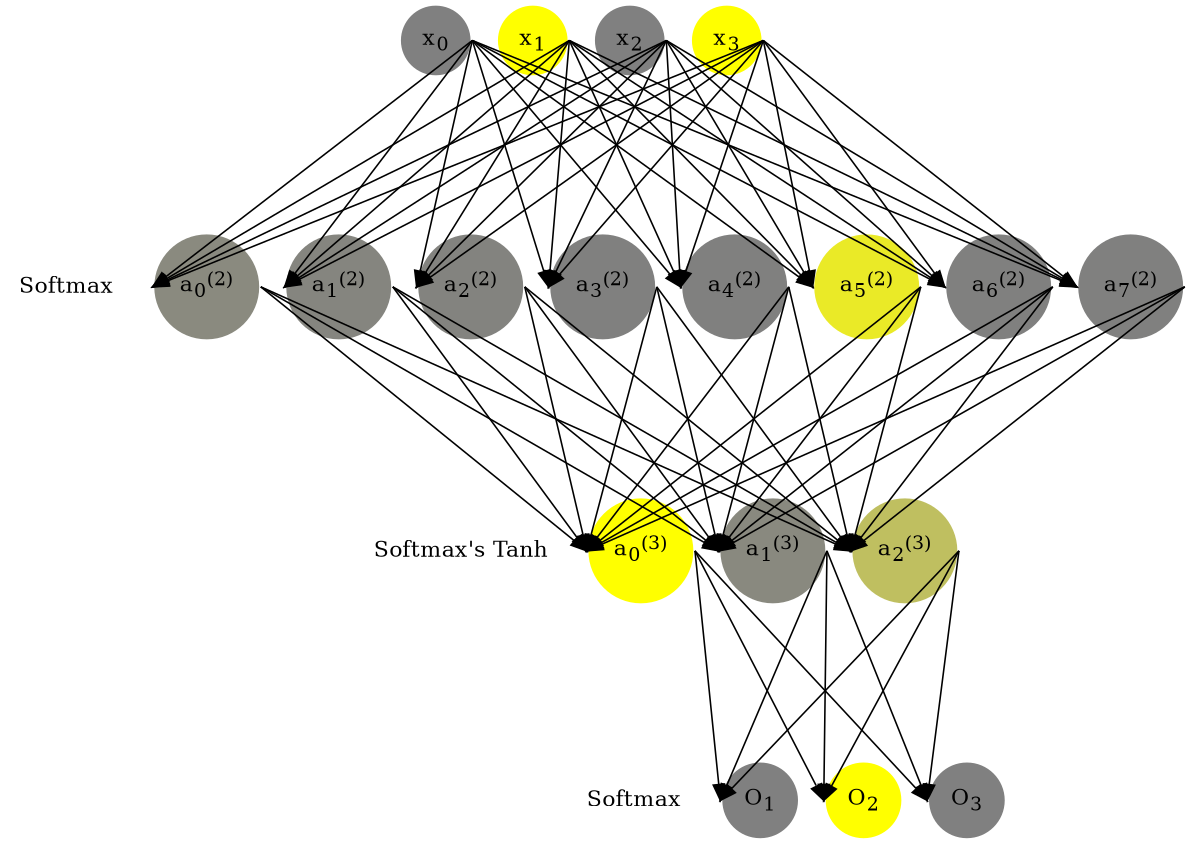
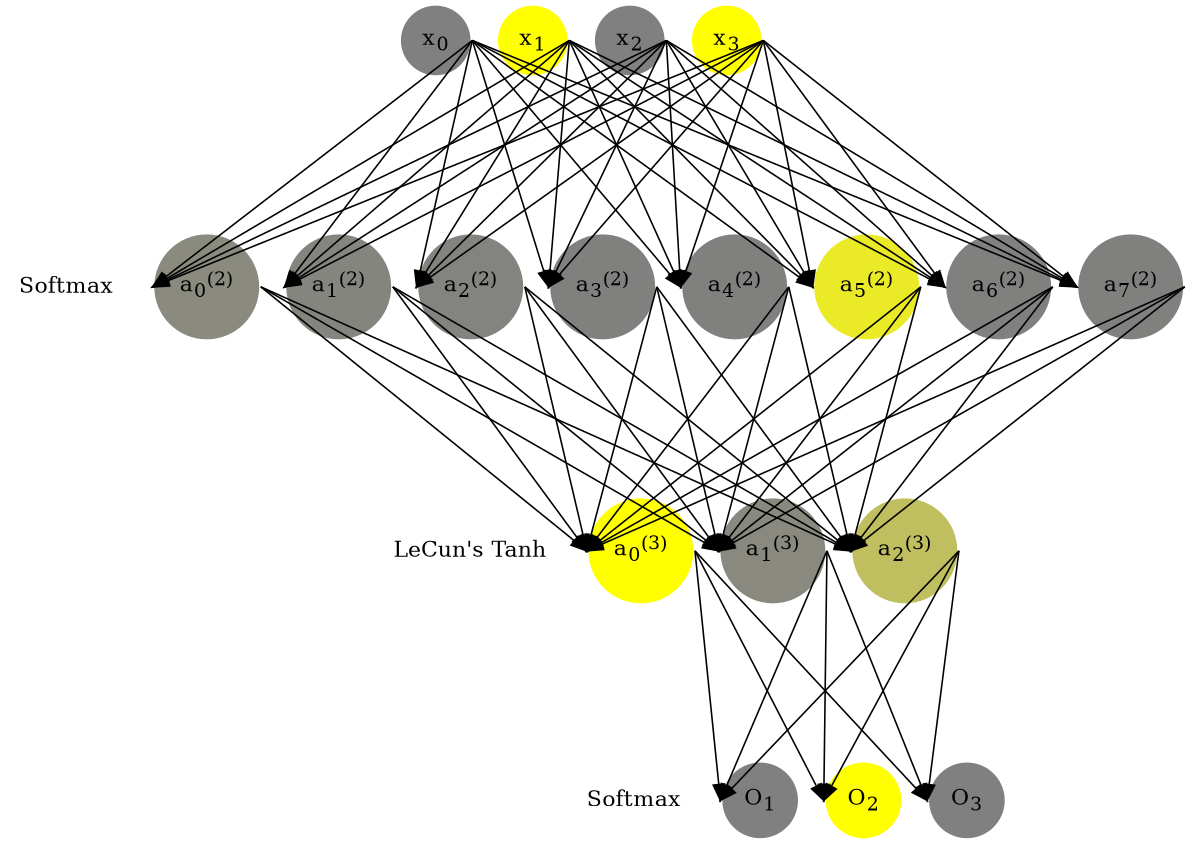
node "Softmax's Tanh": label "Softmax's Tanh" -> "LeCun's Tanh"
